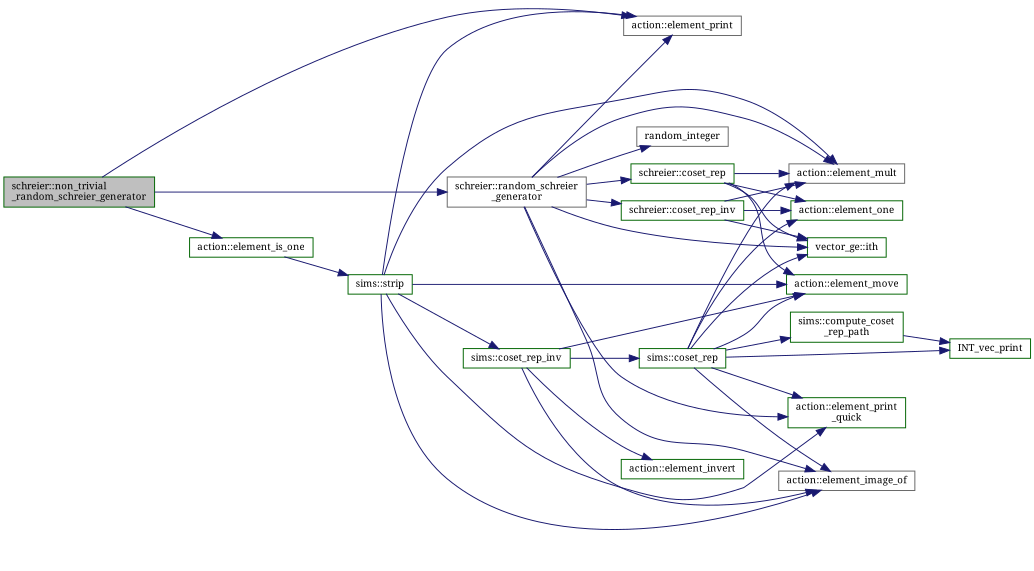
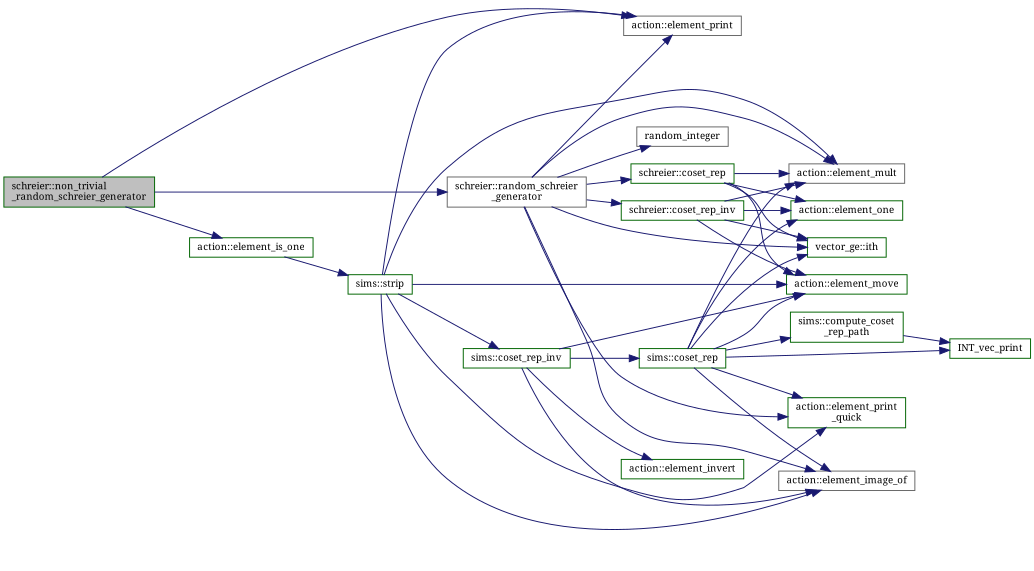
edge "schreier::coset_rep_inv" -> "action::element_move": added
